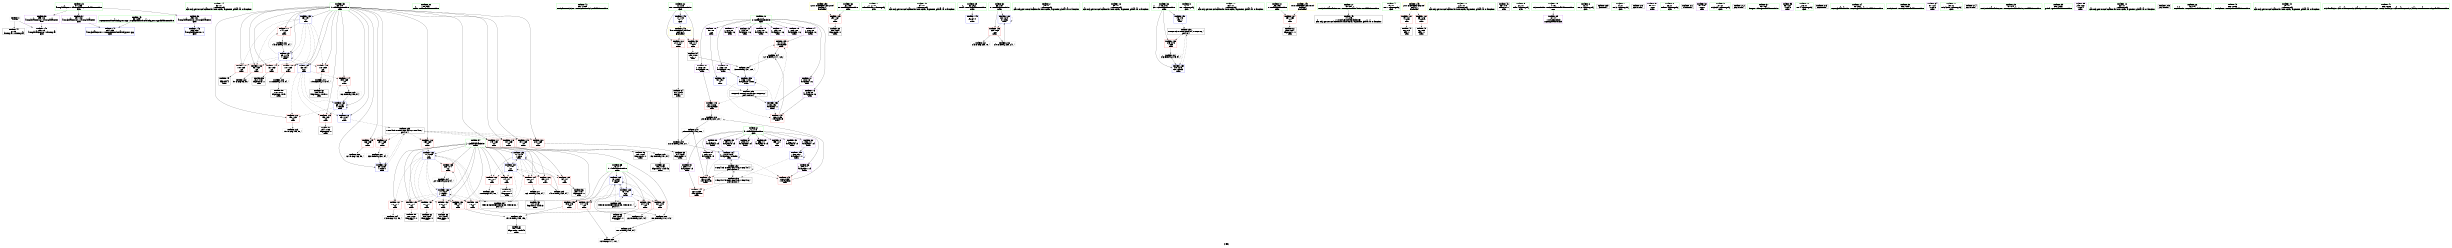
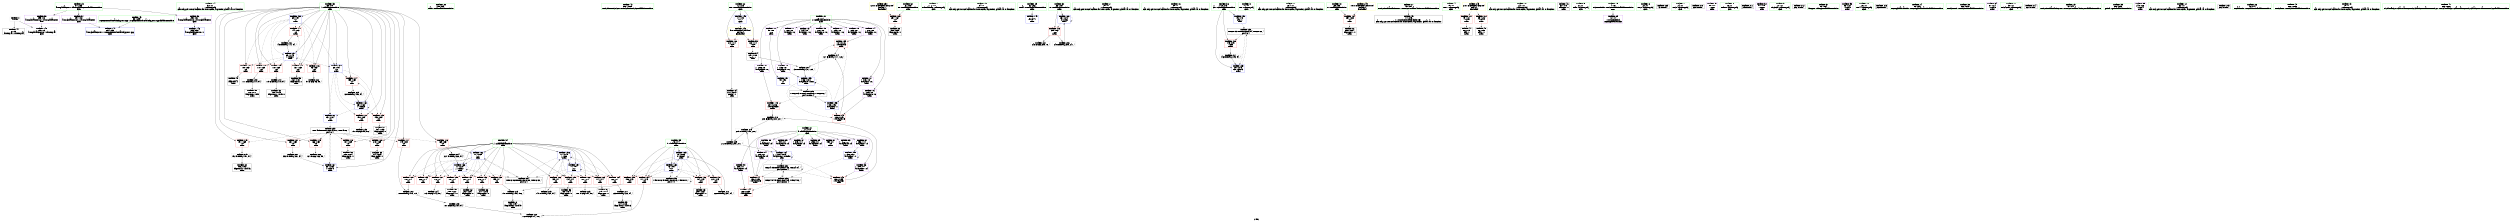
edge "NodeID: 133" -> "NodeID: 204": now "NodeID: 116" -> "NodeID: 204"
